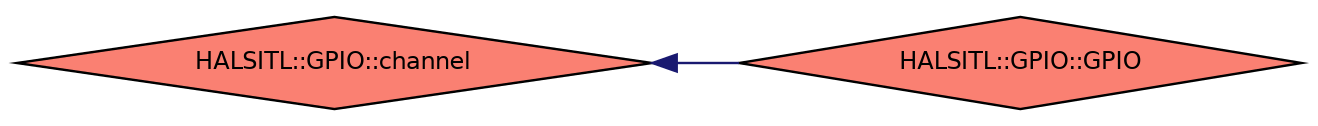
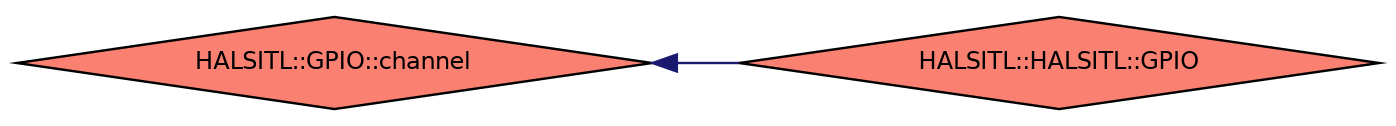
node "HALSITL::GPIO::GPIO": label "HALSITL::GPIO::GPIO" -> "HALSITL::HALSITL::GPIO"
